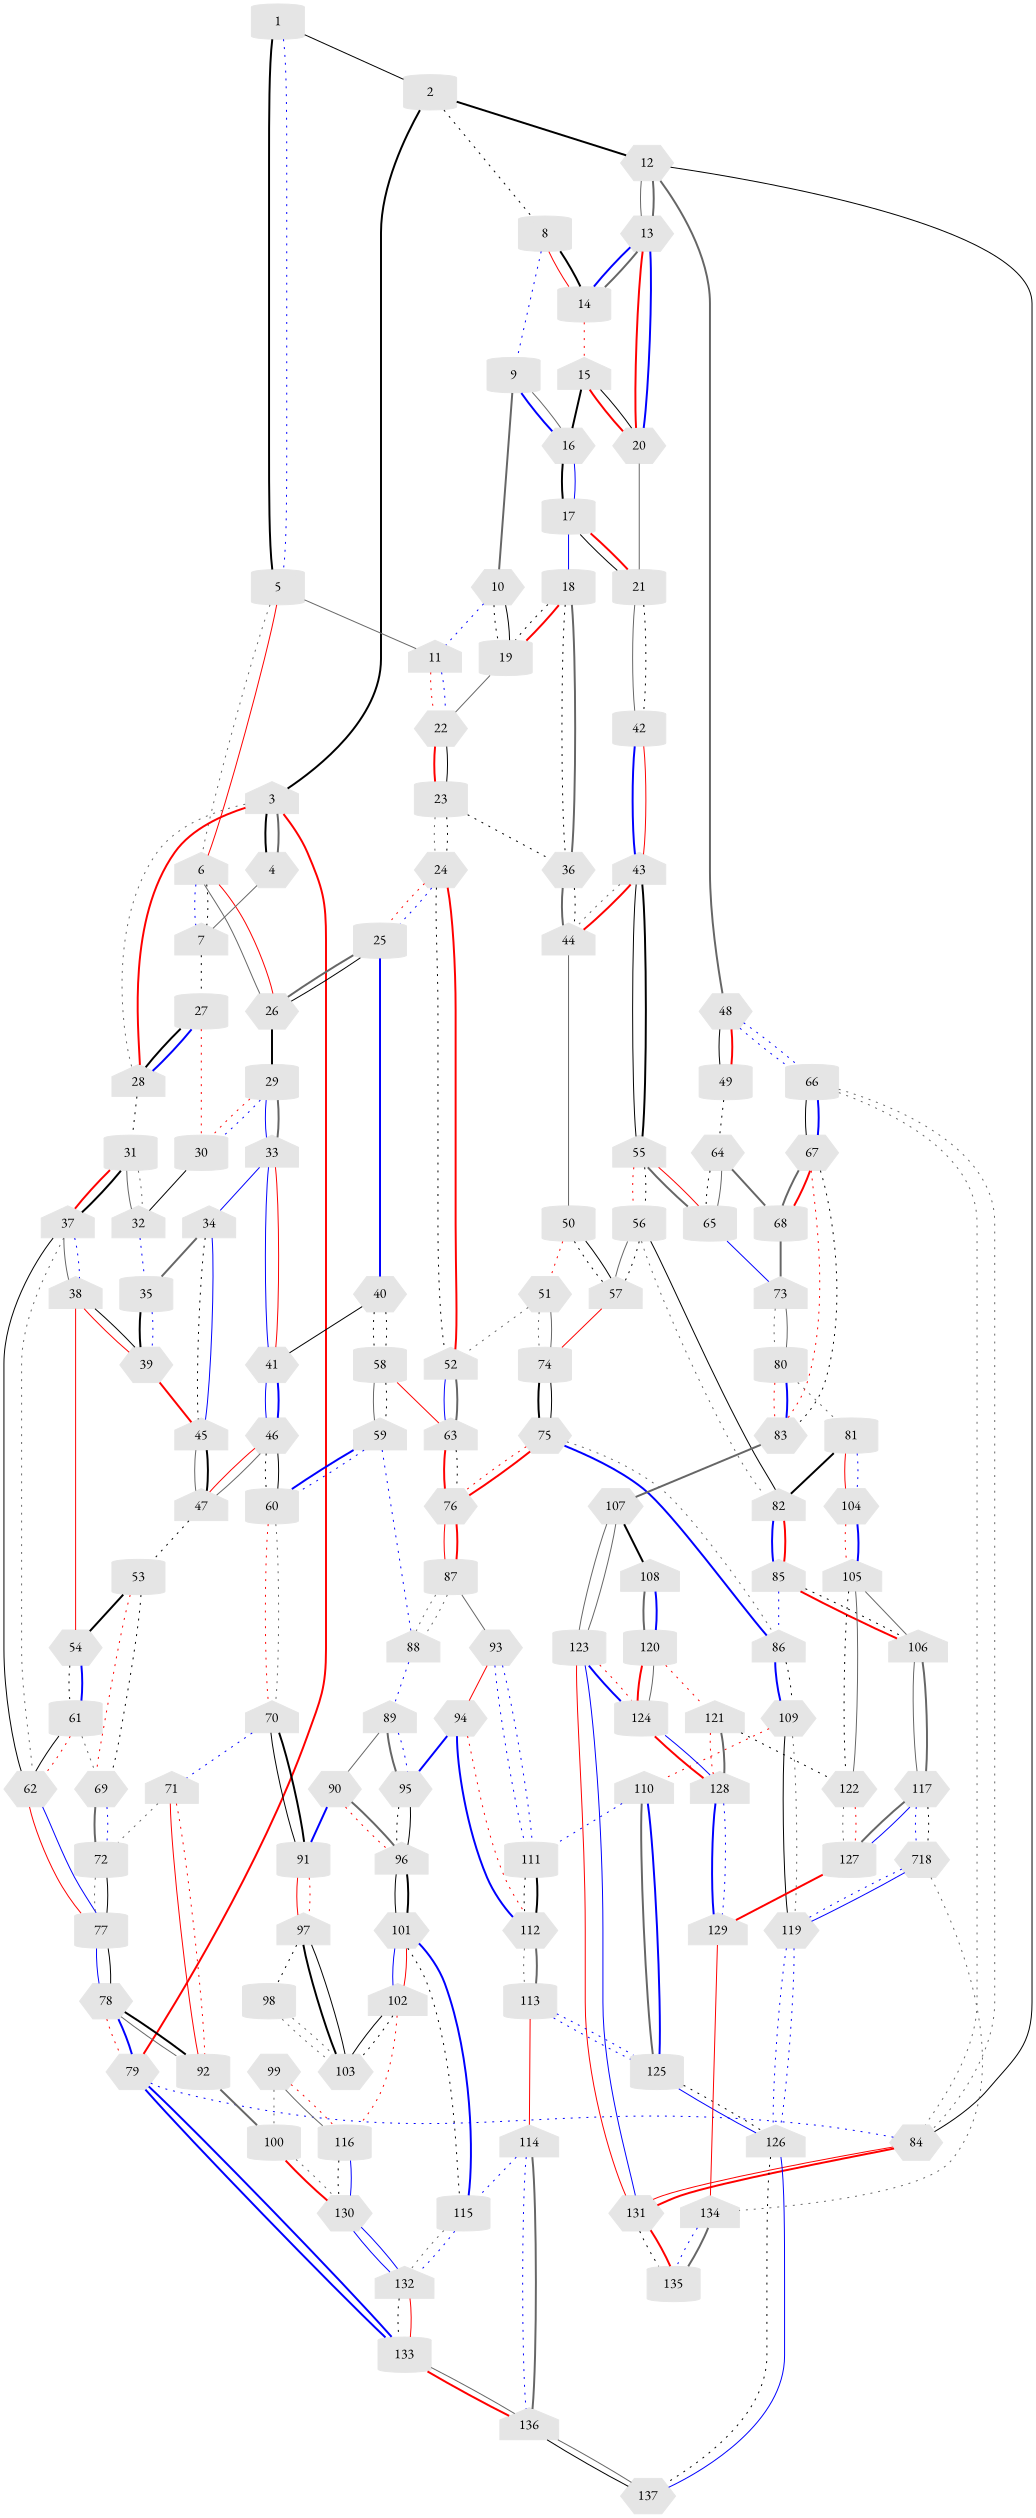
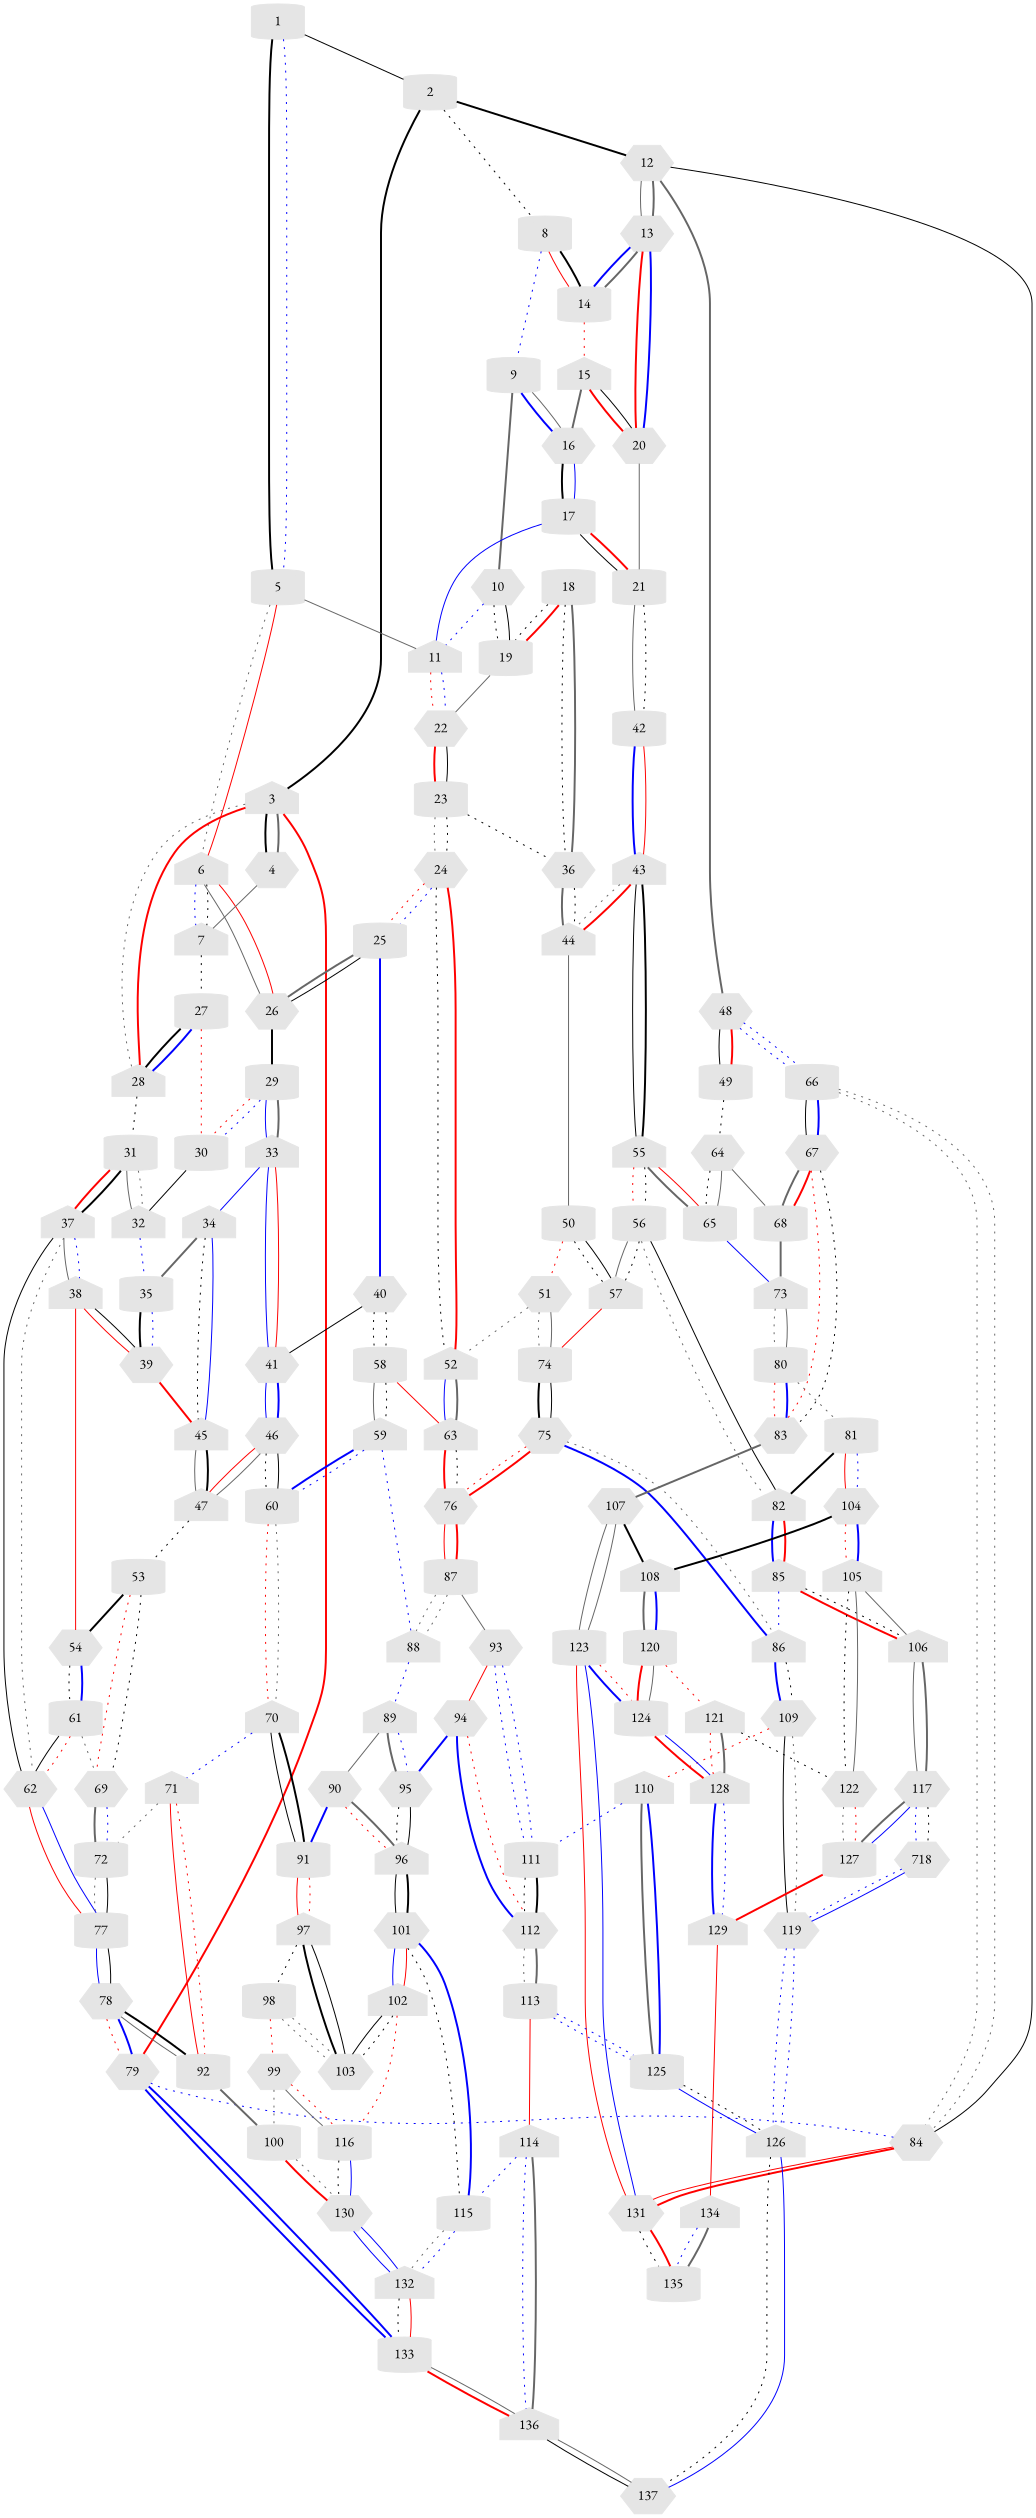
edge "15" -- "16": color black -> gray40
edge "17" -- "18": now "17" -- "11"
edge "64" -- "68": style bold -> solid
edge "104" -- "108": added
edge "98" -- "99": added
edge "718" -- "134": removed
